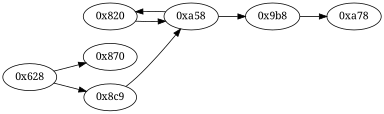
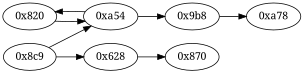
node "0xa58": label "0xa58" -> "0xa54"
edge "0x628" -> "0x8c9": reversed
